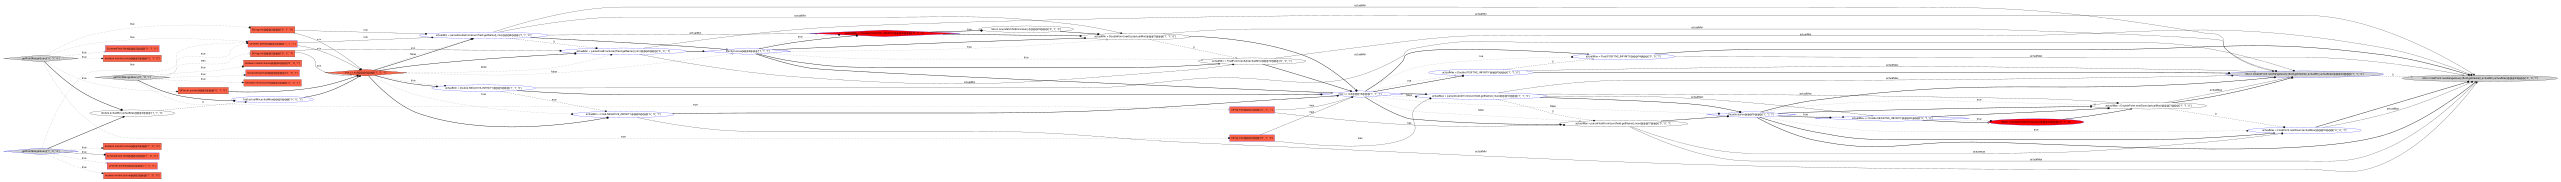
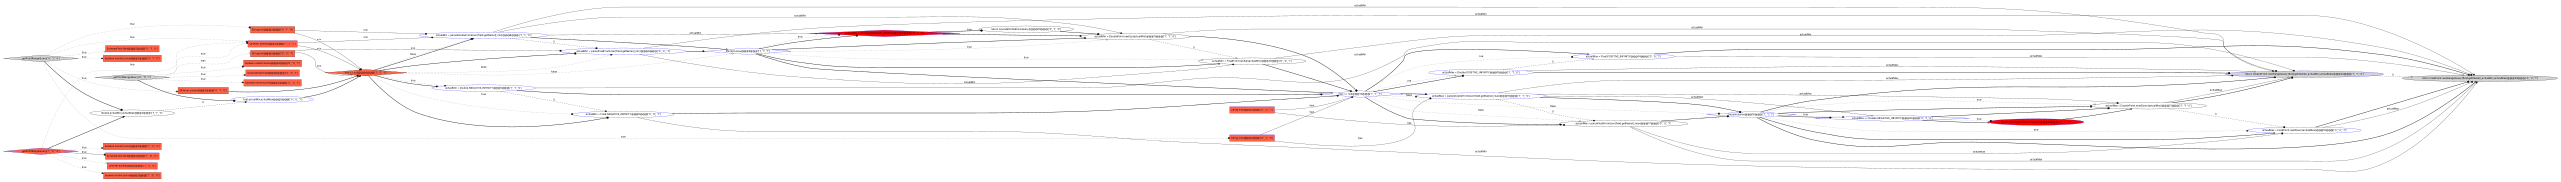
edge "actualMin = Double.NEGATIVE_INFINITY@@@5@@@['1', '1', '0']" -> "actualMin = Float.NEGATIVE_INFINITY@@@5@@@['0', '0', '1']": label "true" -> "0"
edge "getPointRangeQuery['0', '0', '1']" -> "String max@@@2@@@['0', '0', '1']": removed, label "true"
node "getPointRangeQuery['1', '0', '0']": fillcolor lightgray -> tomato
